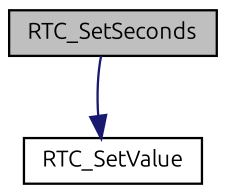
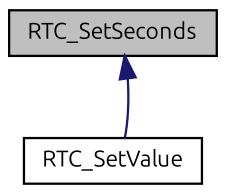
edge "RTC_SetSeconds" -> "RTC_SetValue": reversed
